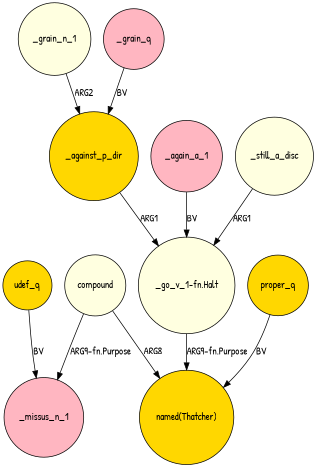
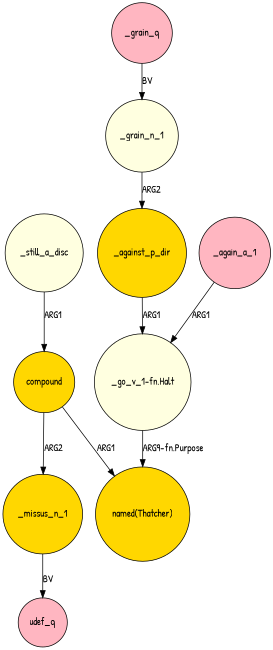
edge "_grain_q" -> "_against_p_dir": now "_grain_q" -> "_grain_n_1"
edge "_still_a_disc" -> "_go_v_1-fn.Halt": now "_still_a_disc" -> "compound"
edge "_again_a_1" -> "_go_v_1-fn.Halt": label "BV" -> "ARG1"
node "udef_q": fillcolor gold -> lightpink
node "compound": fillcolor lightyellow -> gold
node "proper_q": removed
edge "udef_q" -> "_missus_n_1": reversed
edge "compound" -> "_missus_n_1": label "ARG9-fn.Purpose" -> "ARG2"
edge "compound" -> "named(Thatcher)": label "ARG8" -> "ARG1"
node "_missus_n_1": fillcolor lightpink -> gold
